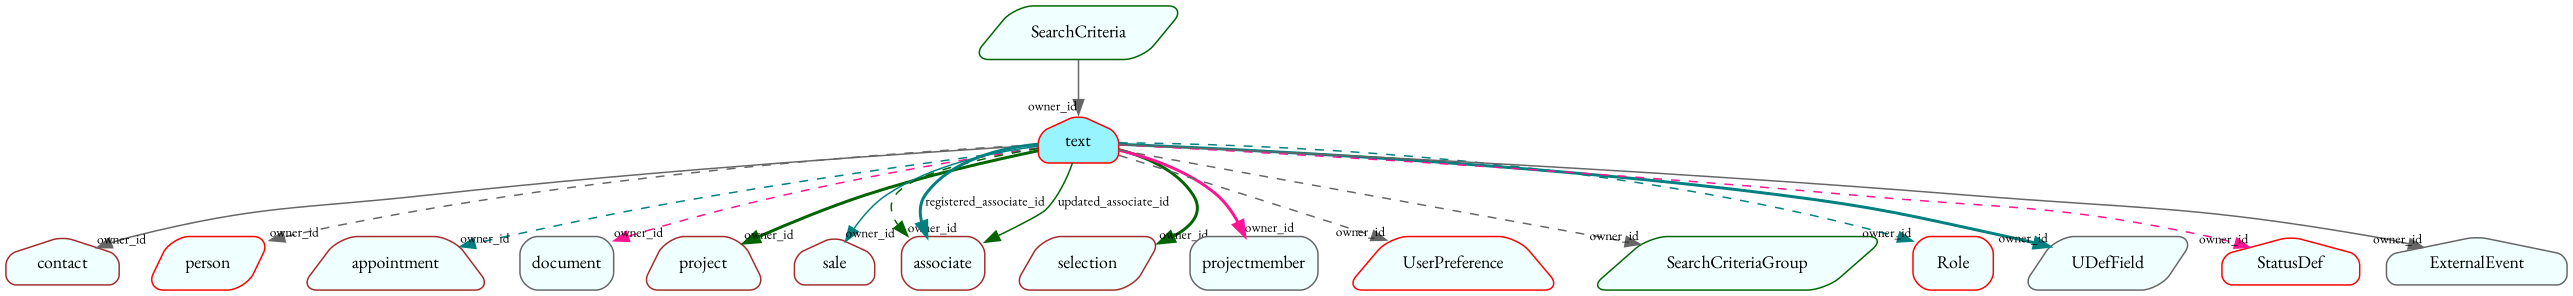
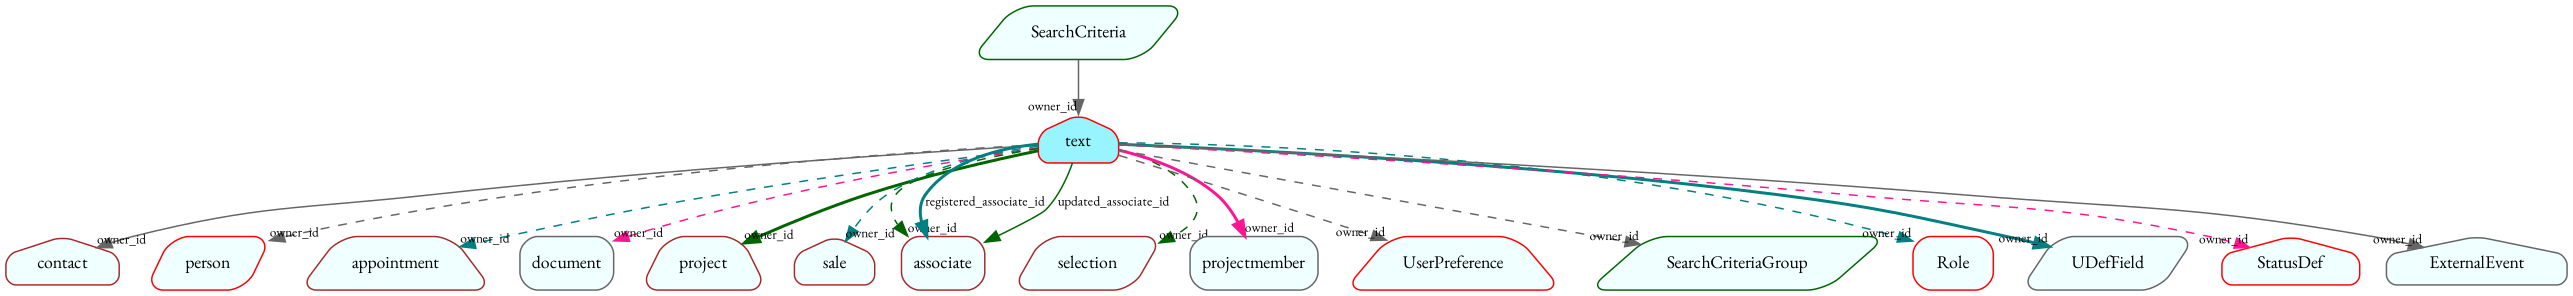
edge "text" -> "sale": style solid -> dashed
edge "text" -> "selection": style bold -> dashed
